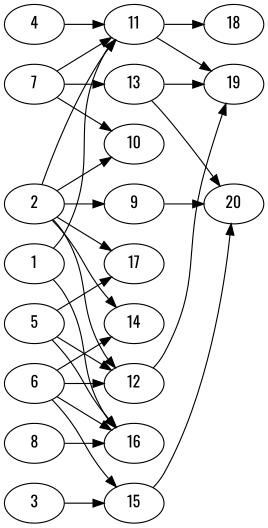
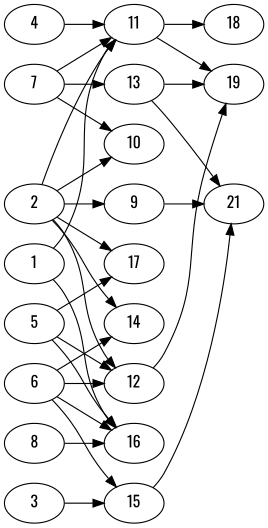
node "20": label "20" -> "21"
